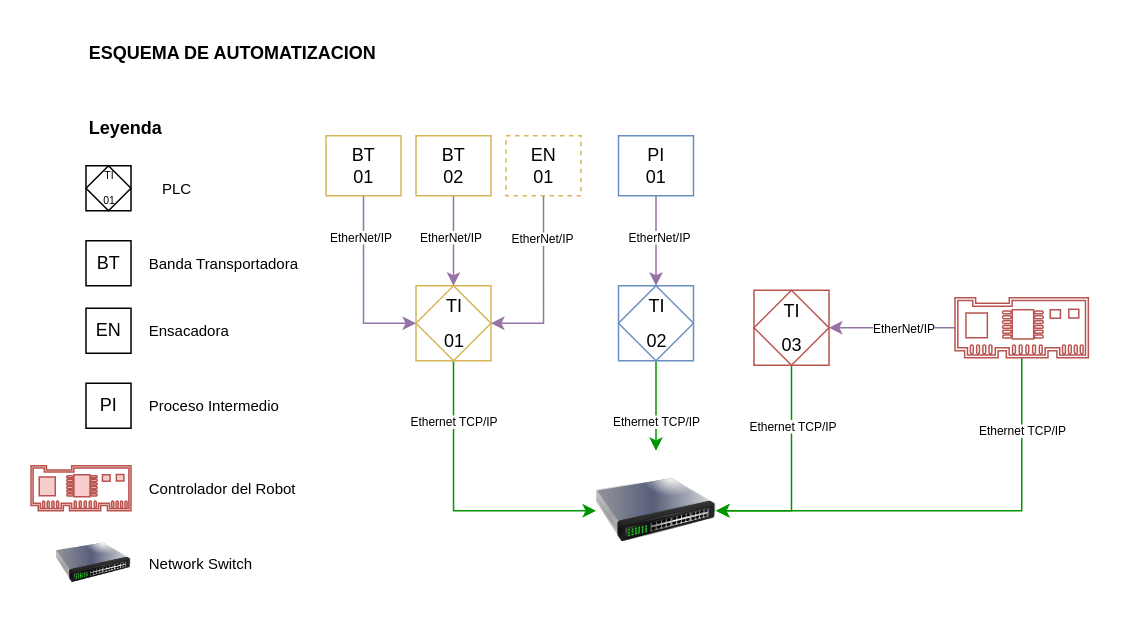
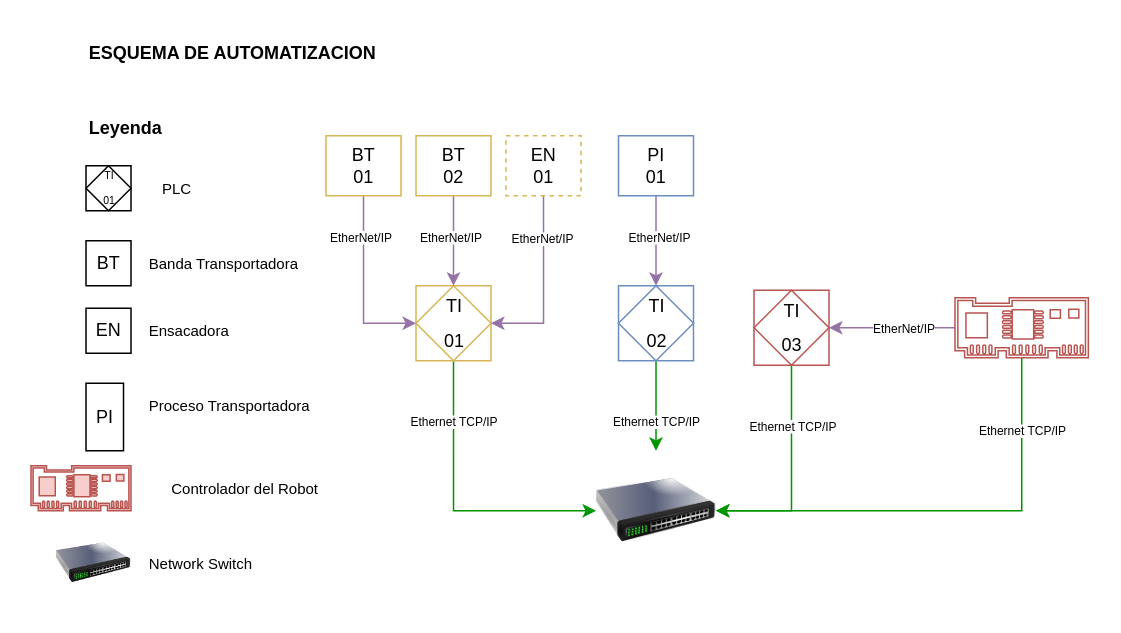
node "PI": size 45x45 -> 38x68
node "Proceso Intermedio": label "Proceso Intermedio" -> "Proceso Transportadora"
node "Controlador del Robot": moved (236, 488) -> (258, 488)
